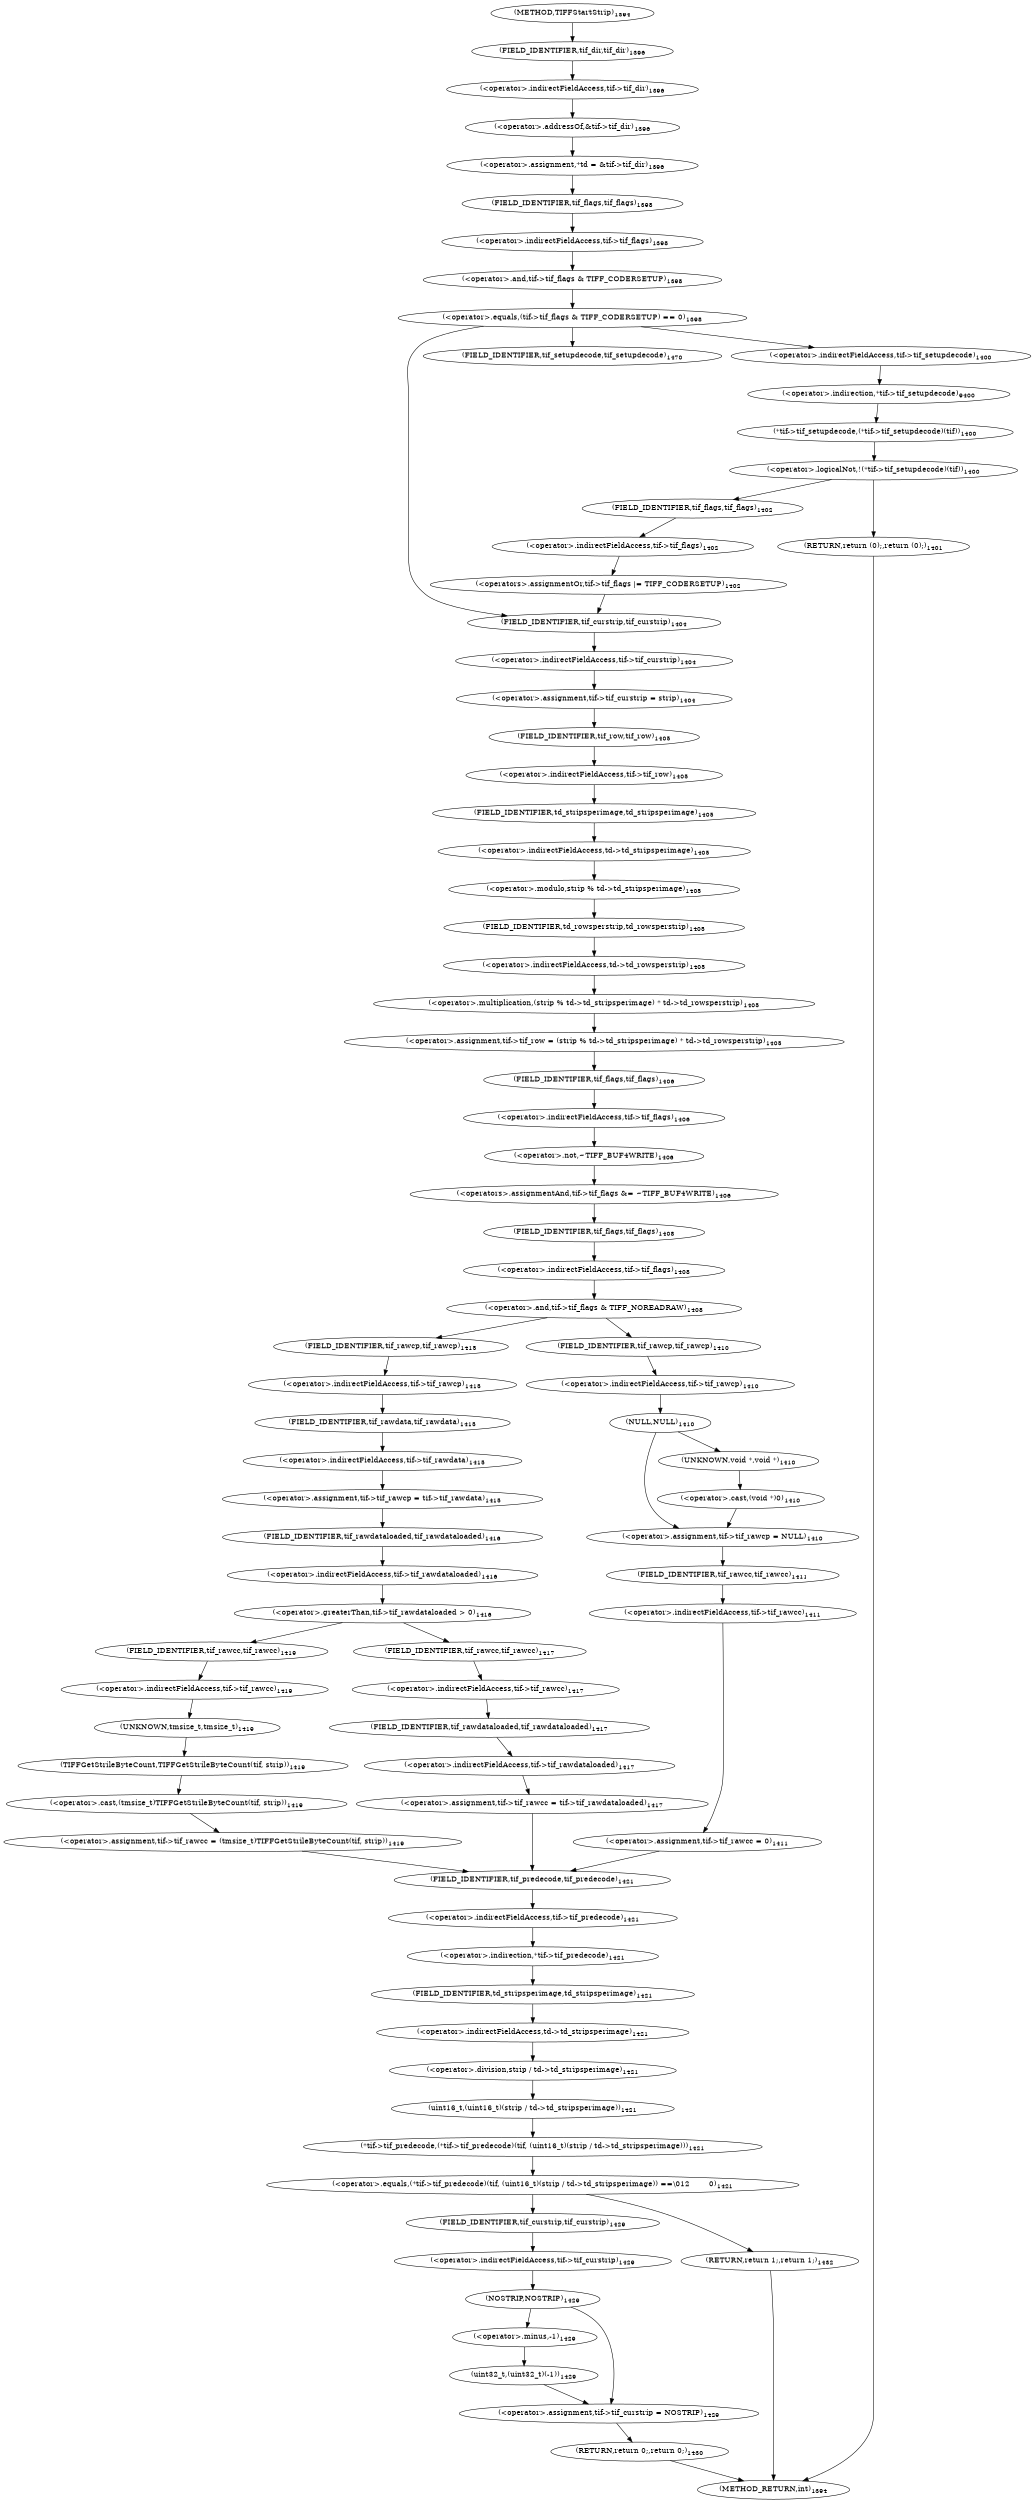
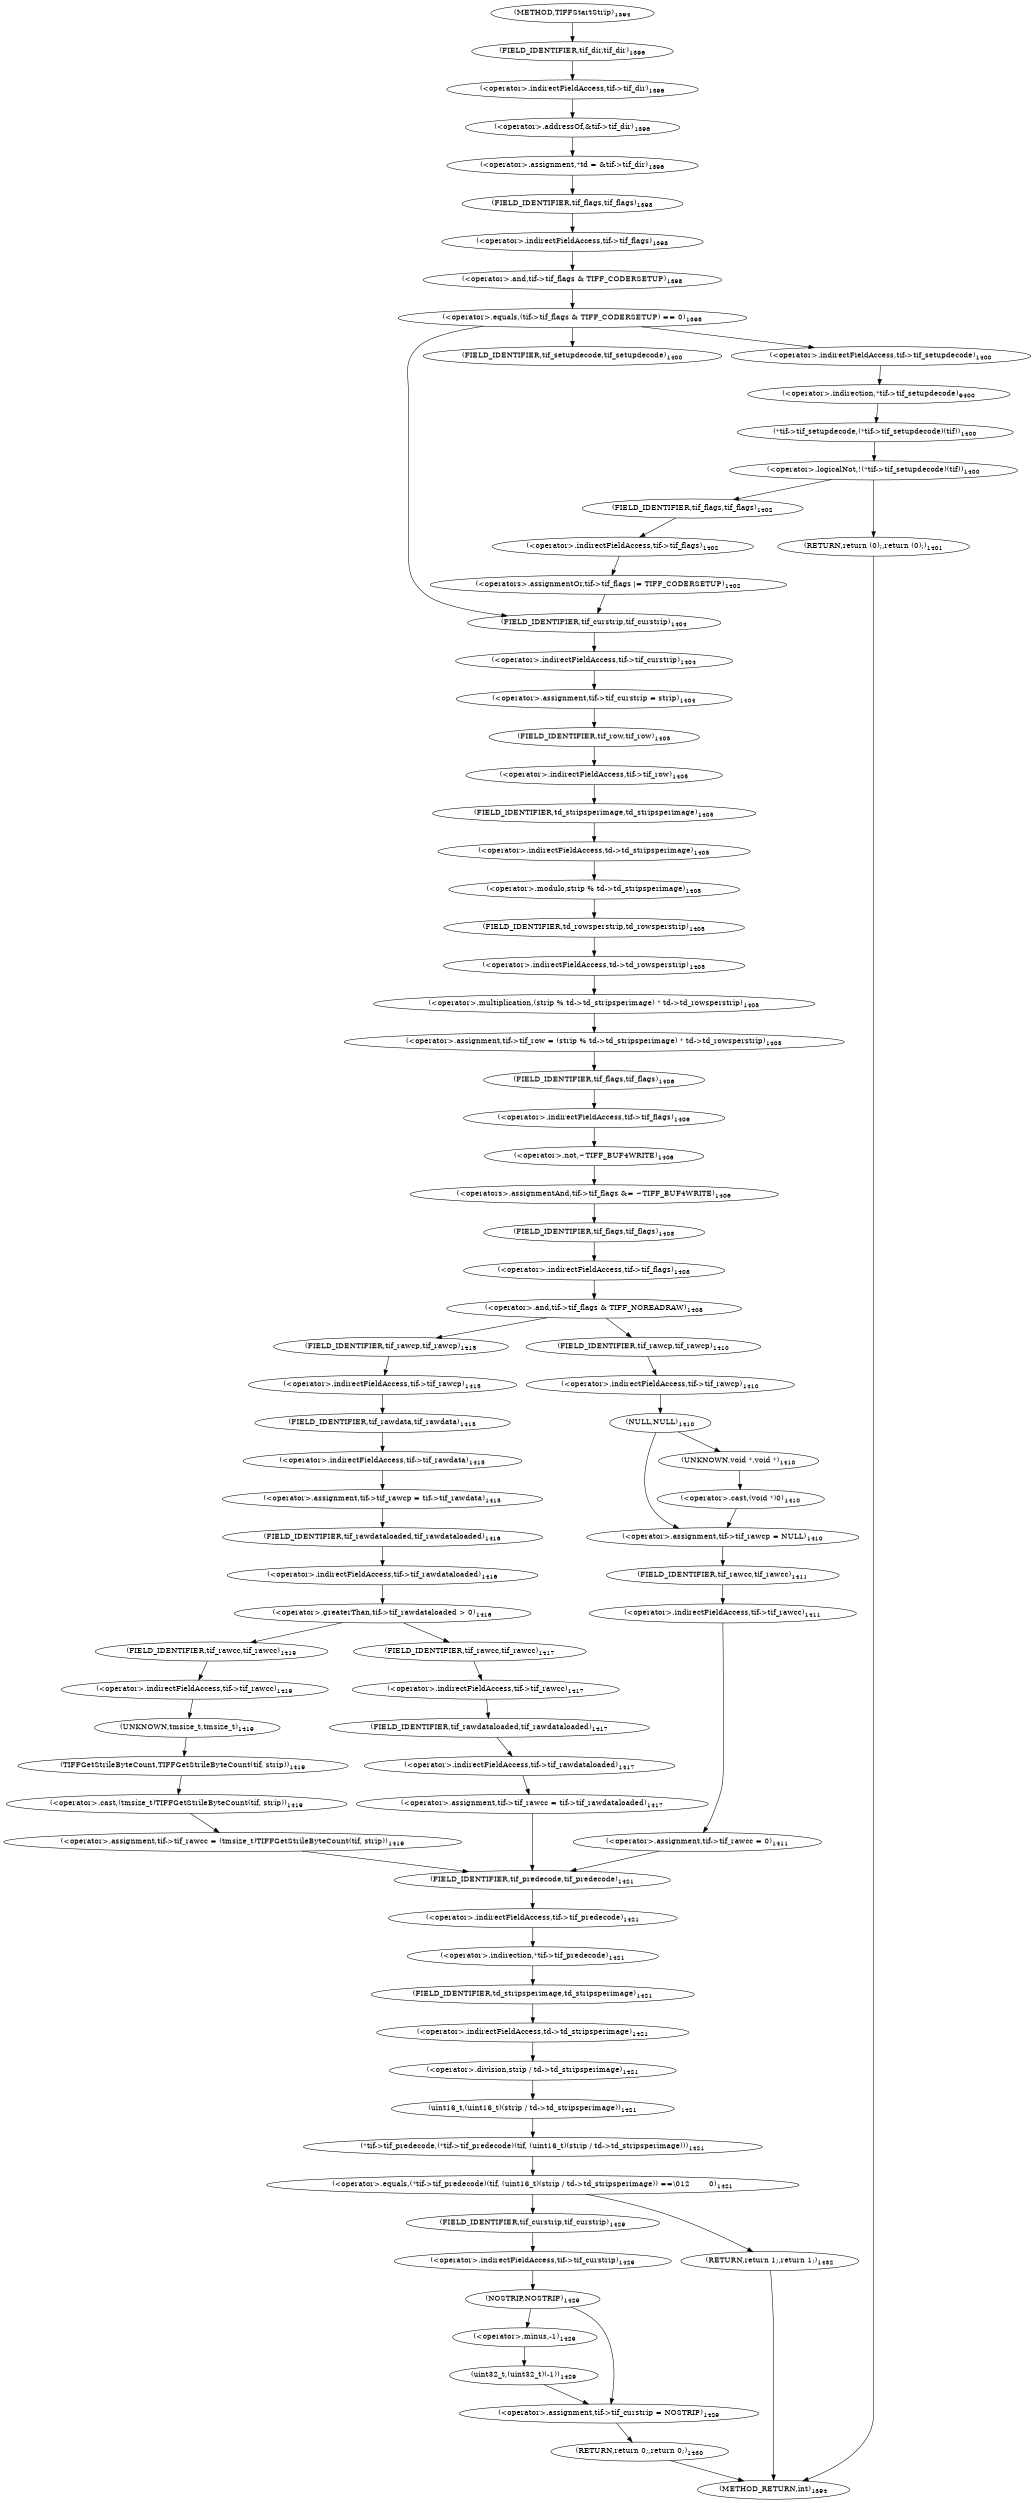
node "(FIELD_IDENTIFIER,tif_setupdecode,tif_setupdecode)": text "1470" -> "1400"
